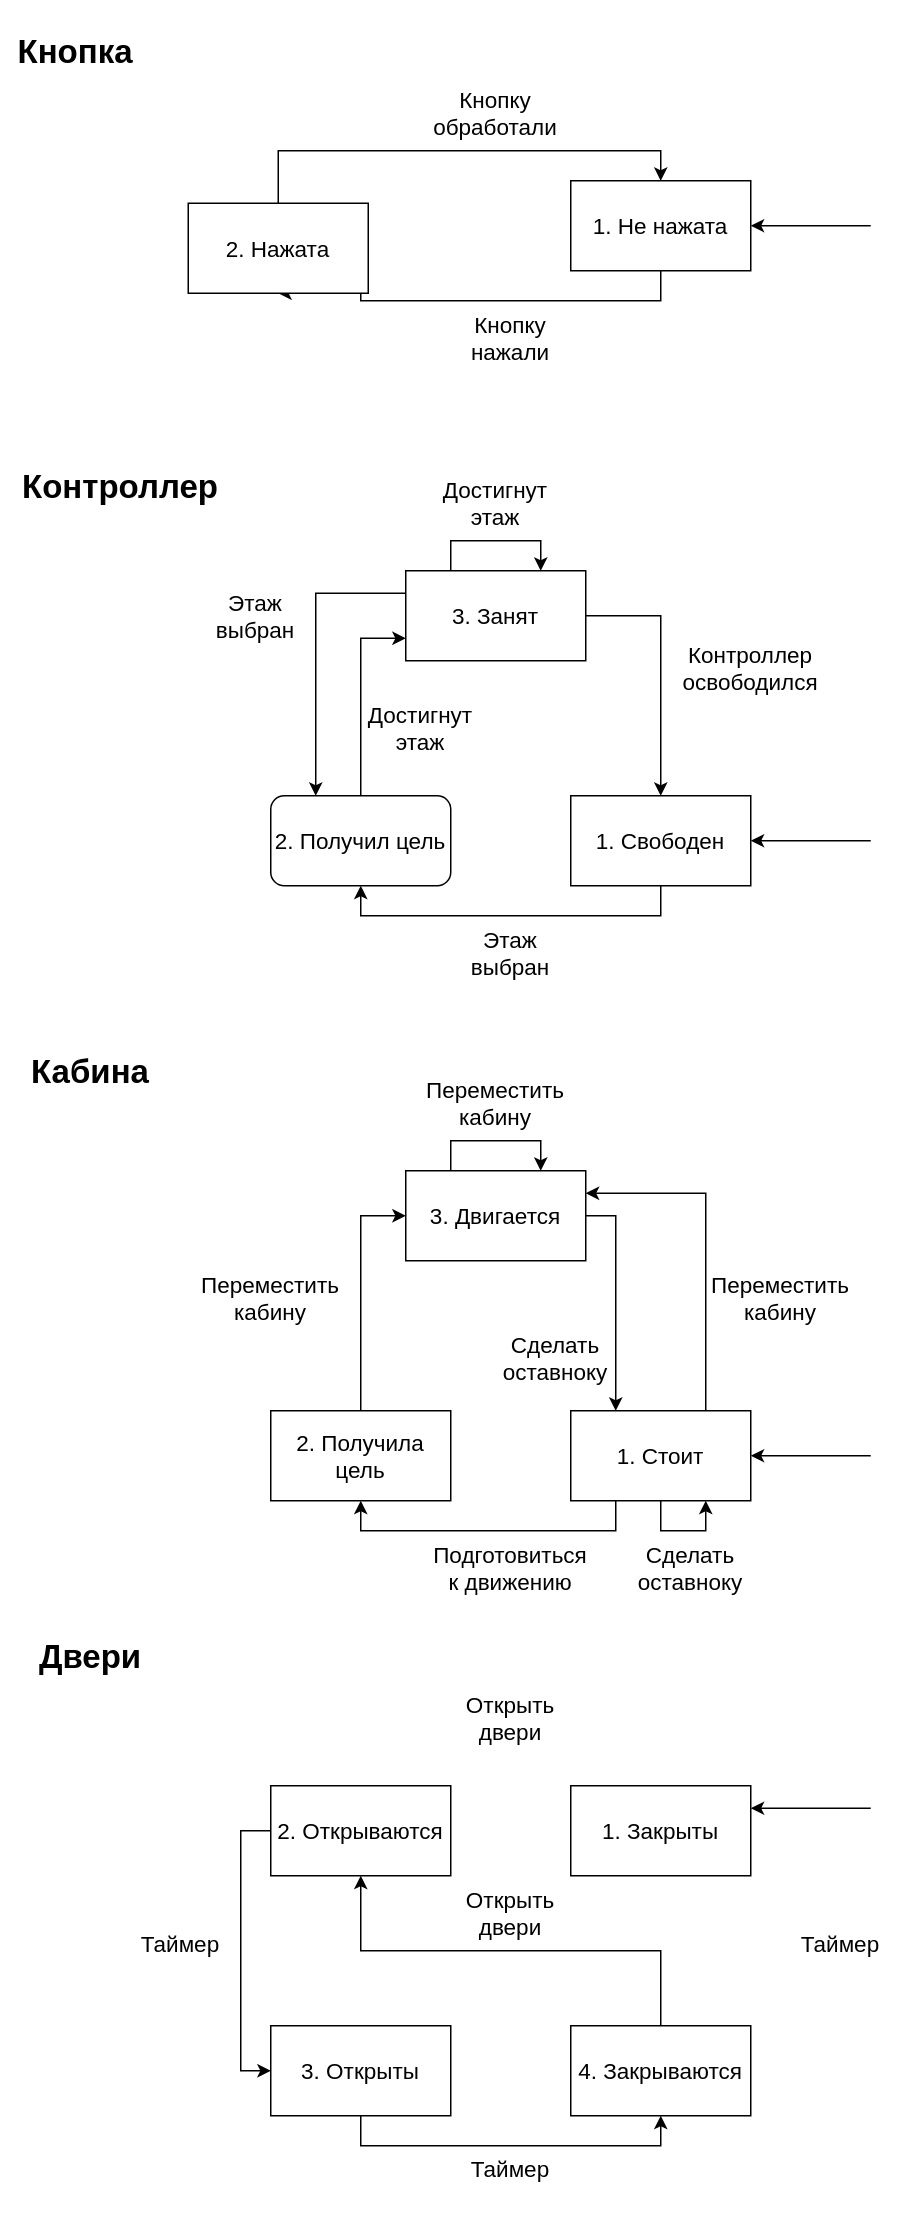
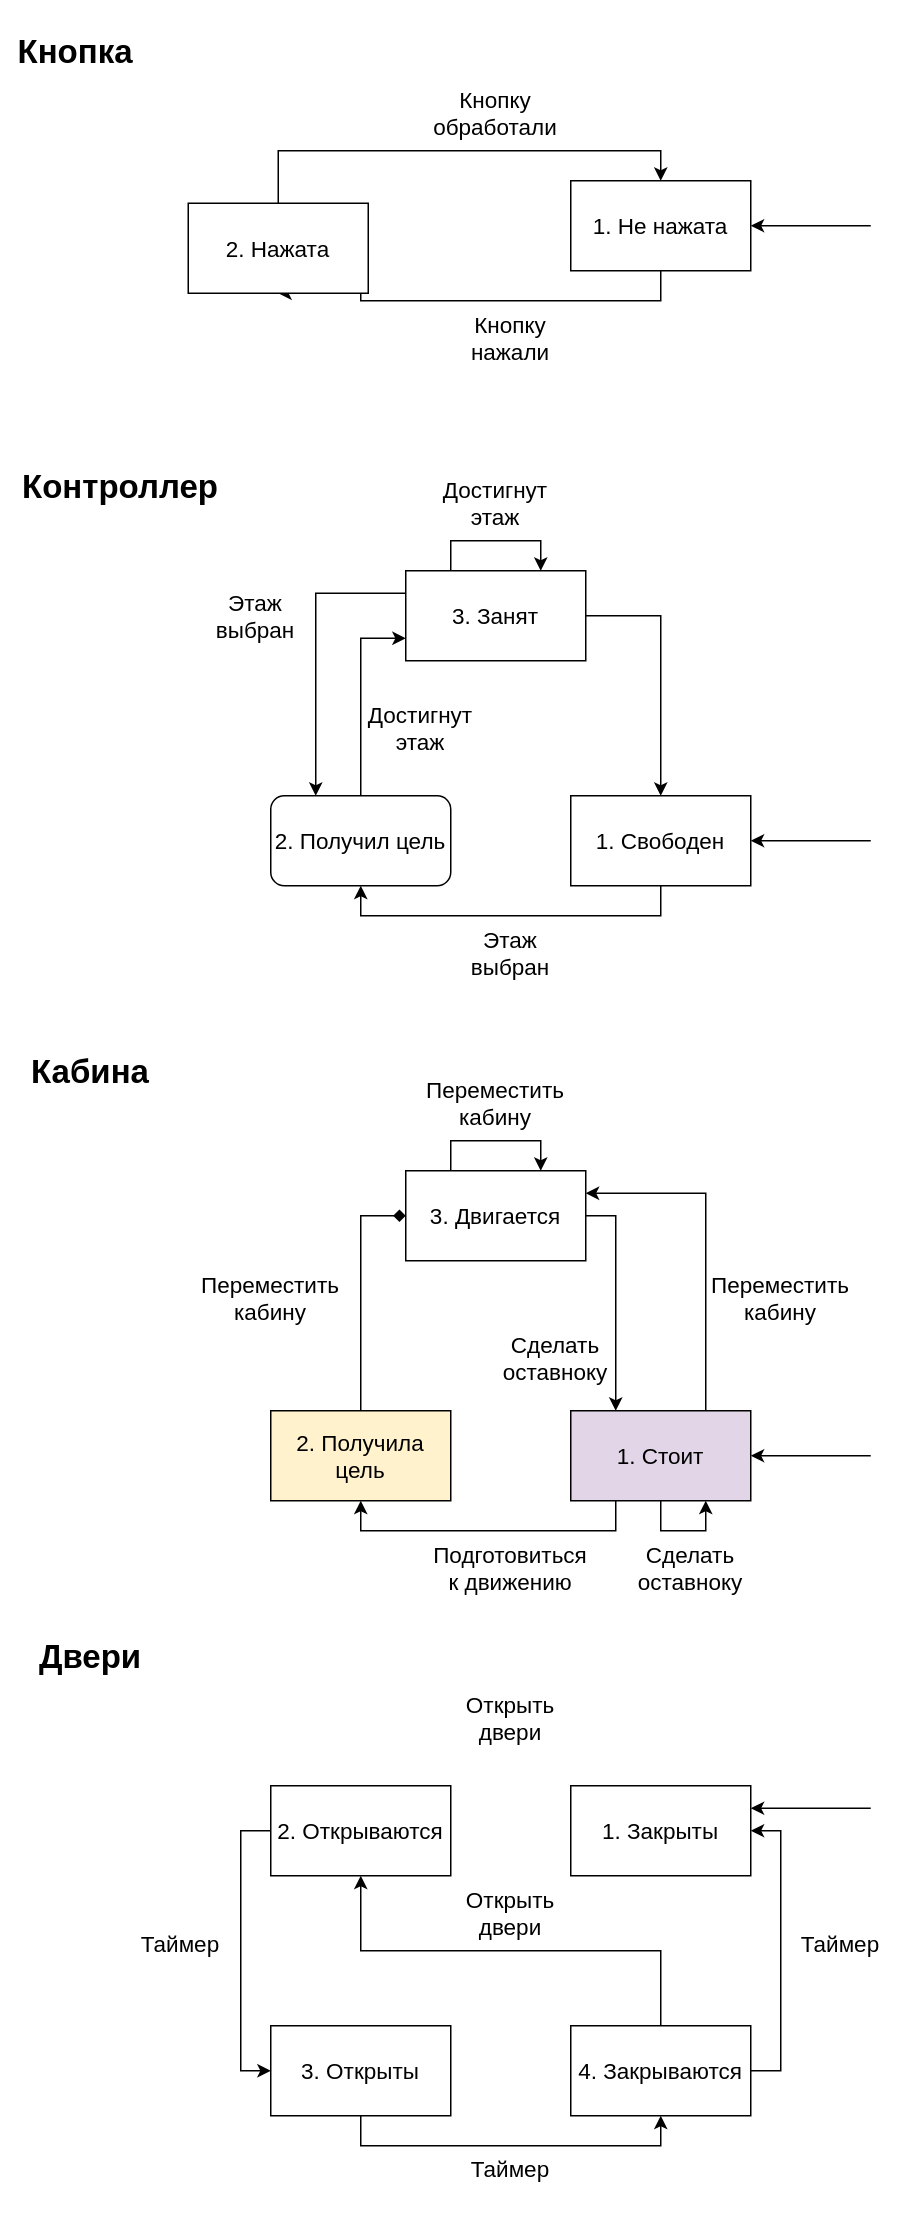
node "Контроллер освободился": removed
edge "2. Получила цель" -> "3. Двигается": arrowhead classic -> diamond
node "2. Получила цель": fillcolor #ffffff -> #fff2cc
node "1. Стоит": fillcolor #ffffff -> #e1d5e7
edge "4. Закрываются" -> "1. Закрыты": added
